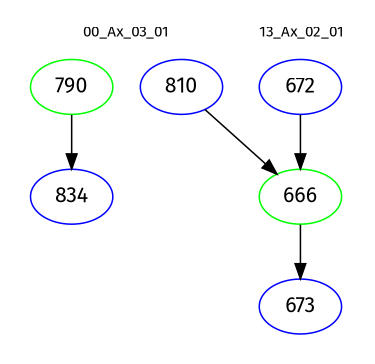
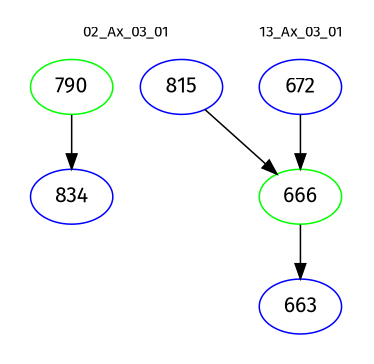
cluster "00_Ax_03_01": label "00_Ax_03_01" -> "02_Ax_03_01"
cluster "13_Ax_02_01": label "13_Ax_02_01" -> "13_Ax_03_01"
node "810": label "810" -> "815"
node "673": label "673" -> "663"
